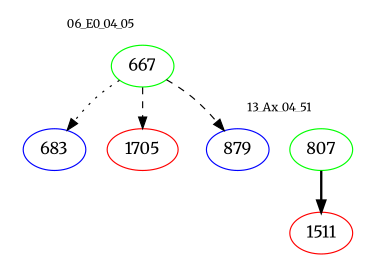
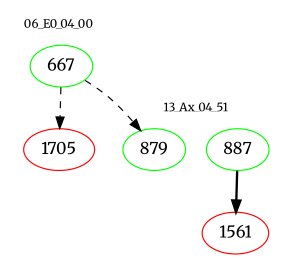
cluster "06_E0_04_05": label "06_E0_04_05" -> "06_E0_04_00"
node "683": removed
node "879": color blue -> green
node "807": label "807" -> "887"
node "1511": label "1511" -> "1561"
